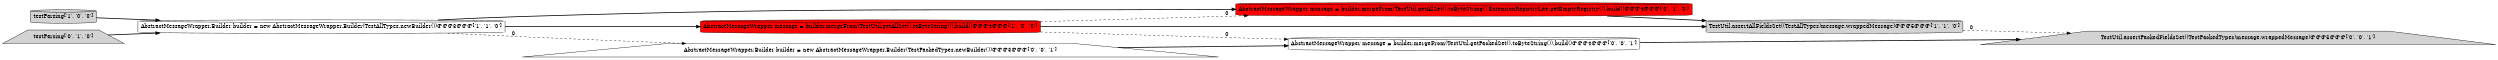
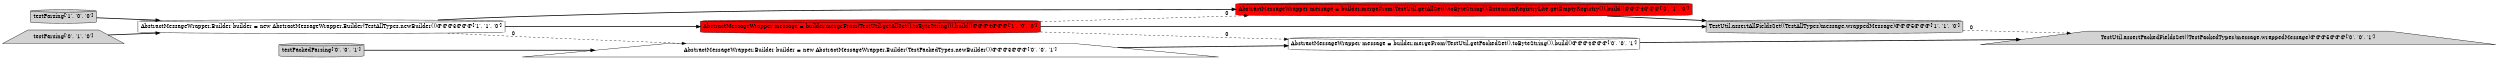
node "testPackedParsing['0', '0', '1']": added
